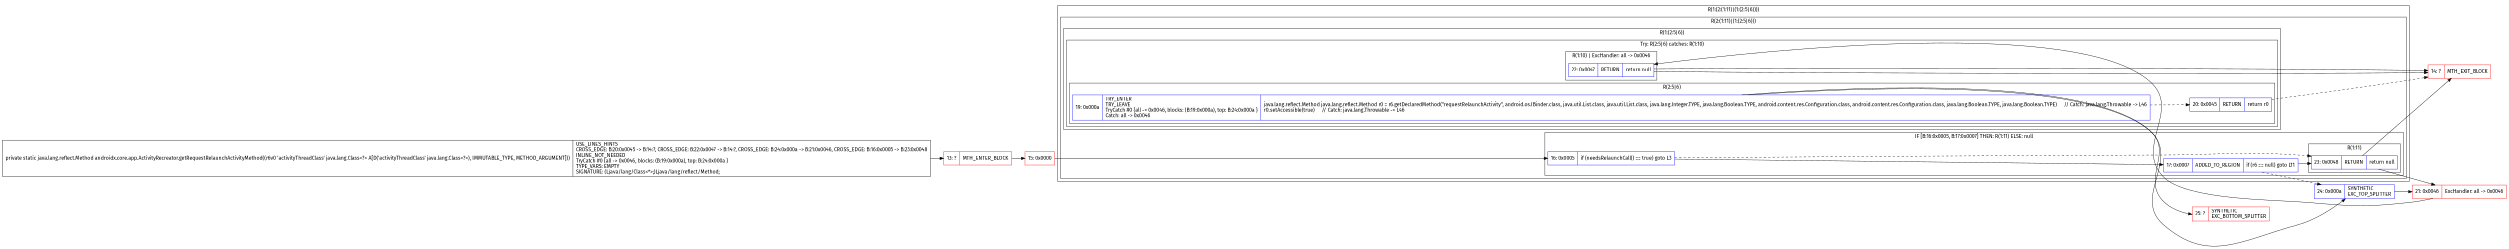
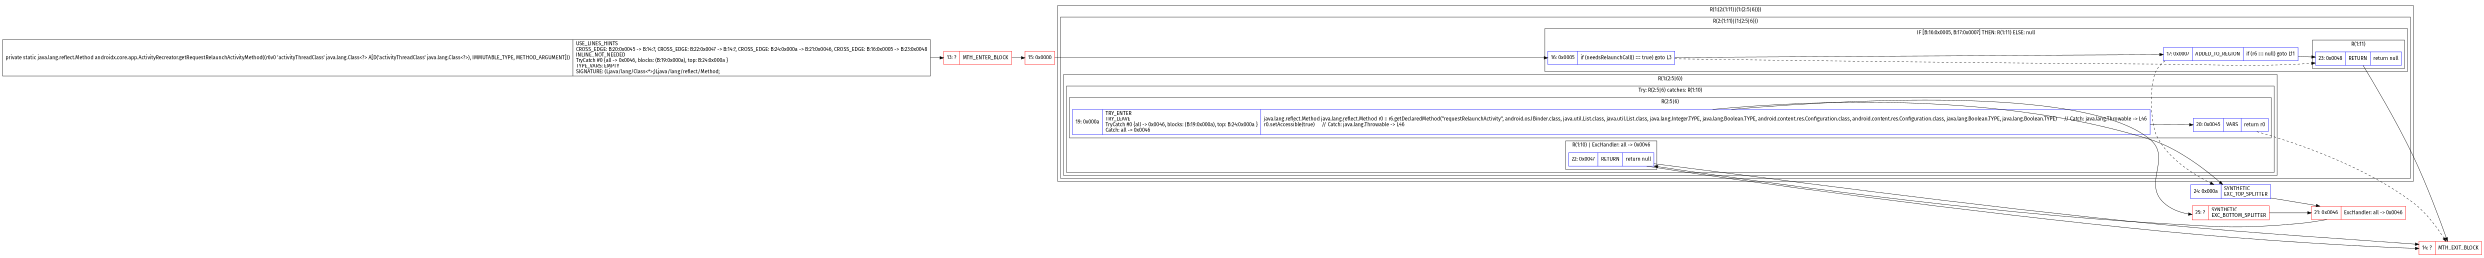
node "20: 0x0045": text "RETURN" -> "VARS"
edge "19: 0x000a" -> "20: 0x0045": style dashed -> solid
edge "23: 0x0048" -> "21: 0x0046": now "25: ?" -> "21: 0x0046"
